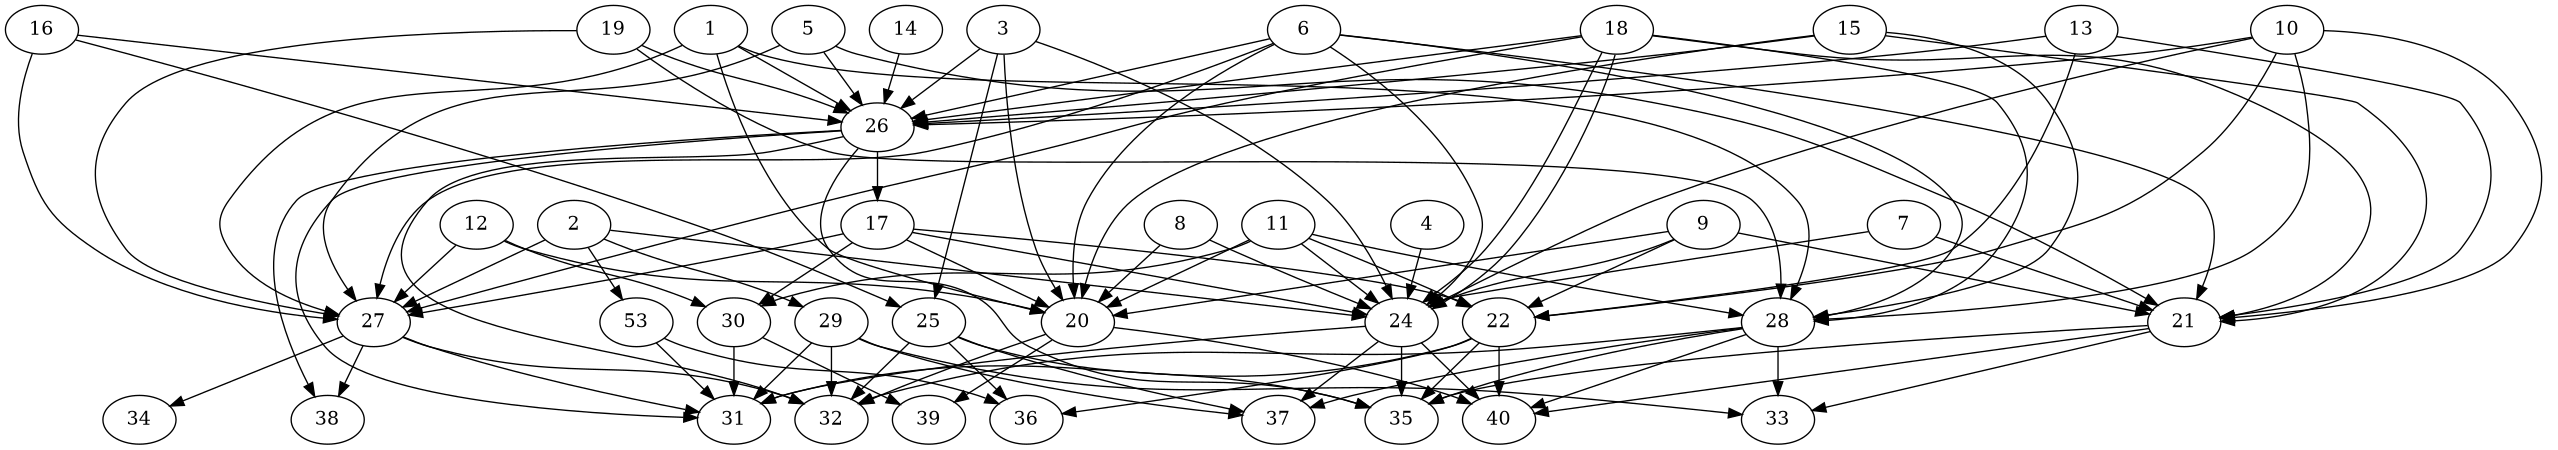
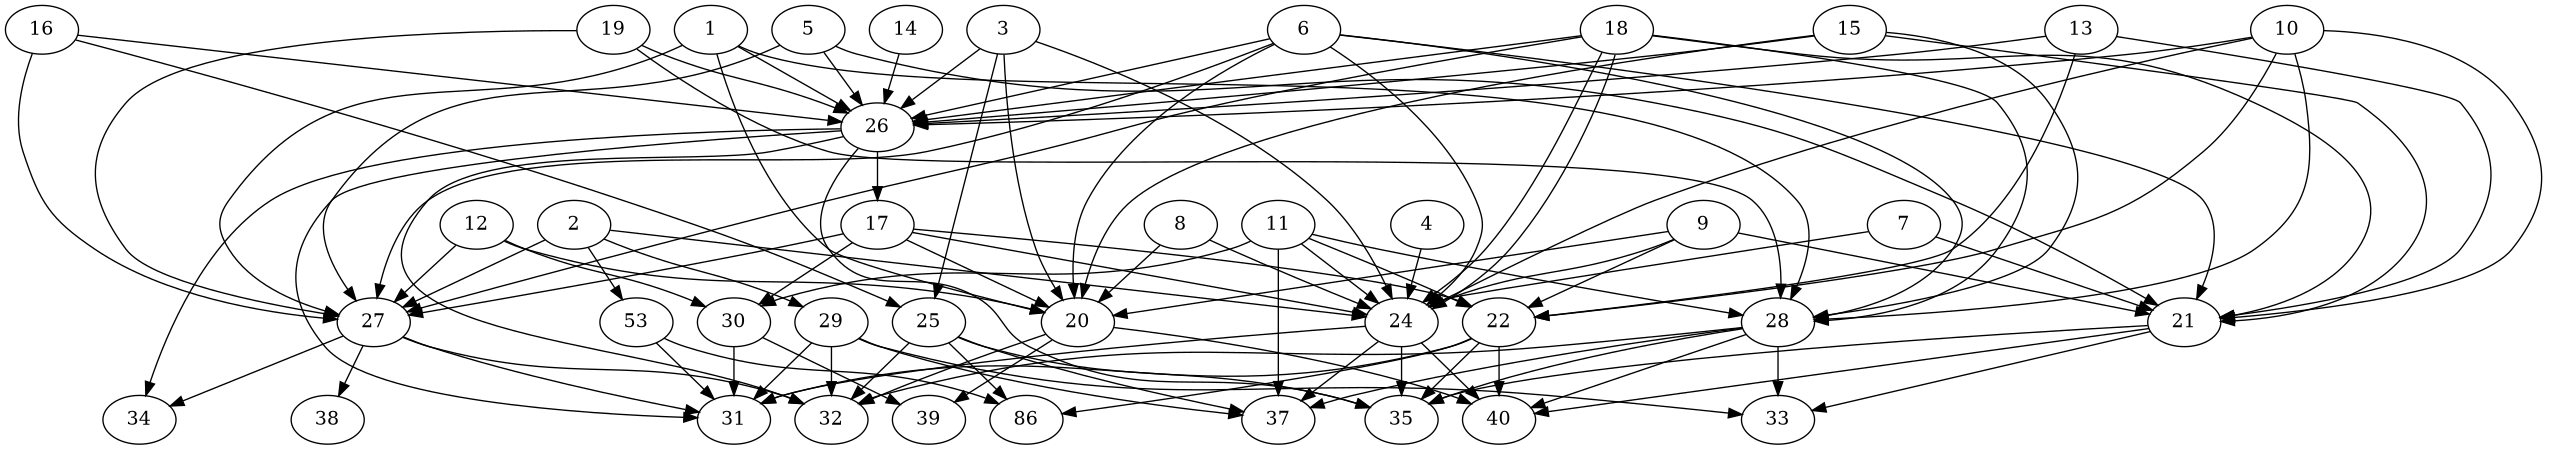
edge "26" -> "38": now "26" -> "34"
edge "11" -> "20": now "11" -> "37"
node "36": label "36" -> "86"
